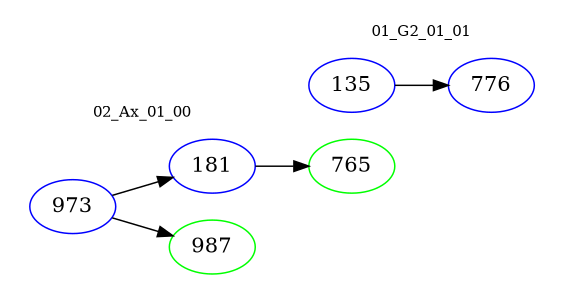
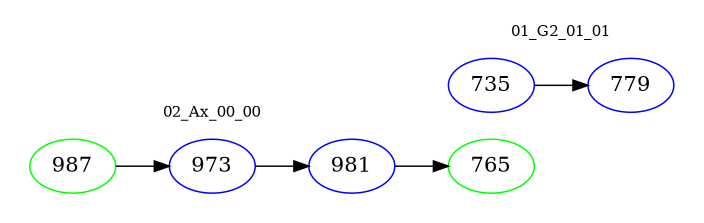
node "135": label "135" -> "735"
node "776": label "776" -> "779"
cluster "02_Ax_01_00": label "02_Ax_01_00" -> "02_Ax_00_00"
node "181": label "181" -> "981"
edge "973" -> "987": reversed
